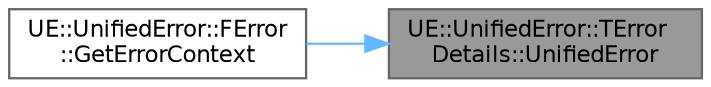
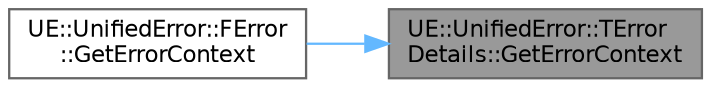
node "UE::UnifiedError::TError Details::UnifiedError": label "UE::UnifiedError::TError Details::UnifiedError" -> "UE::UnifiedError::TError Details::GetErrorContext"
